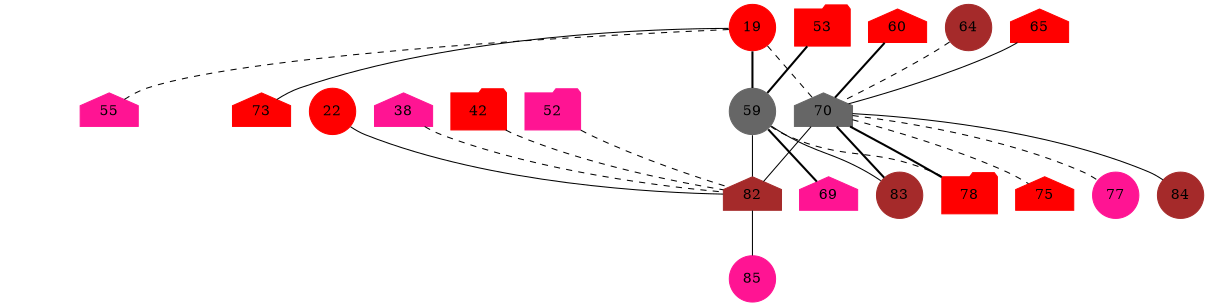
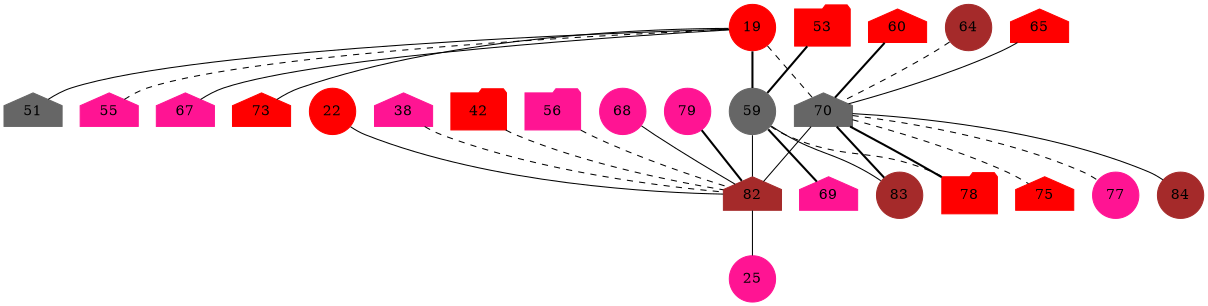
node "51": added
node "67": added
node "52": label "52" -> "56"
node "68": added
node "79": added
node "85": label "85" -> "25"
